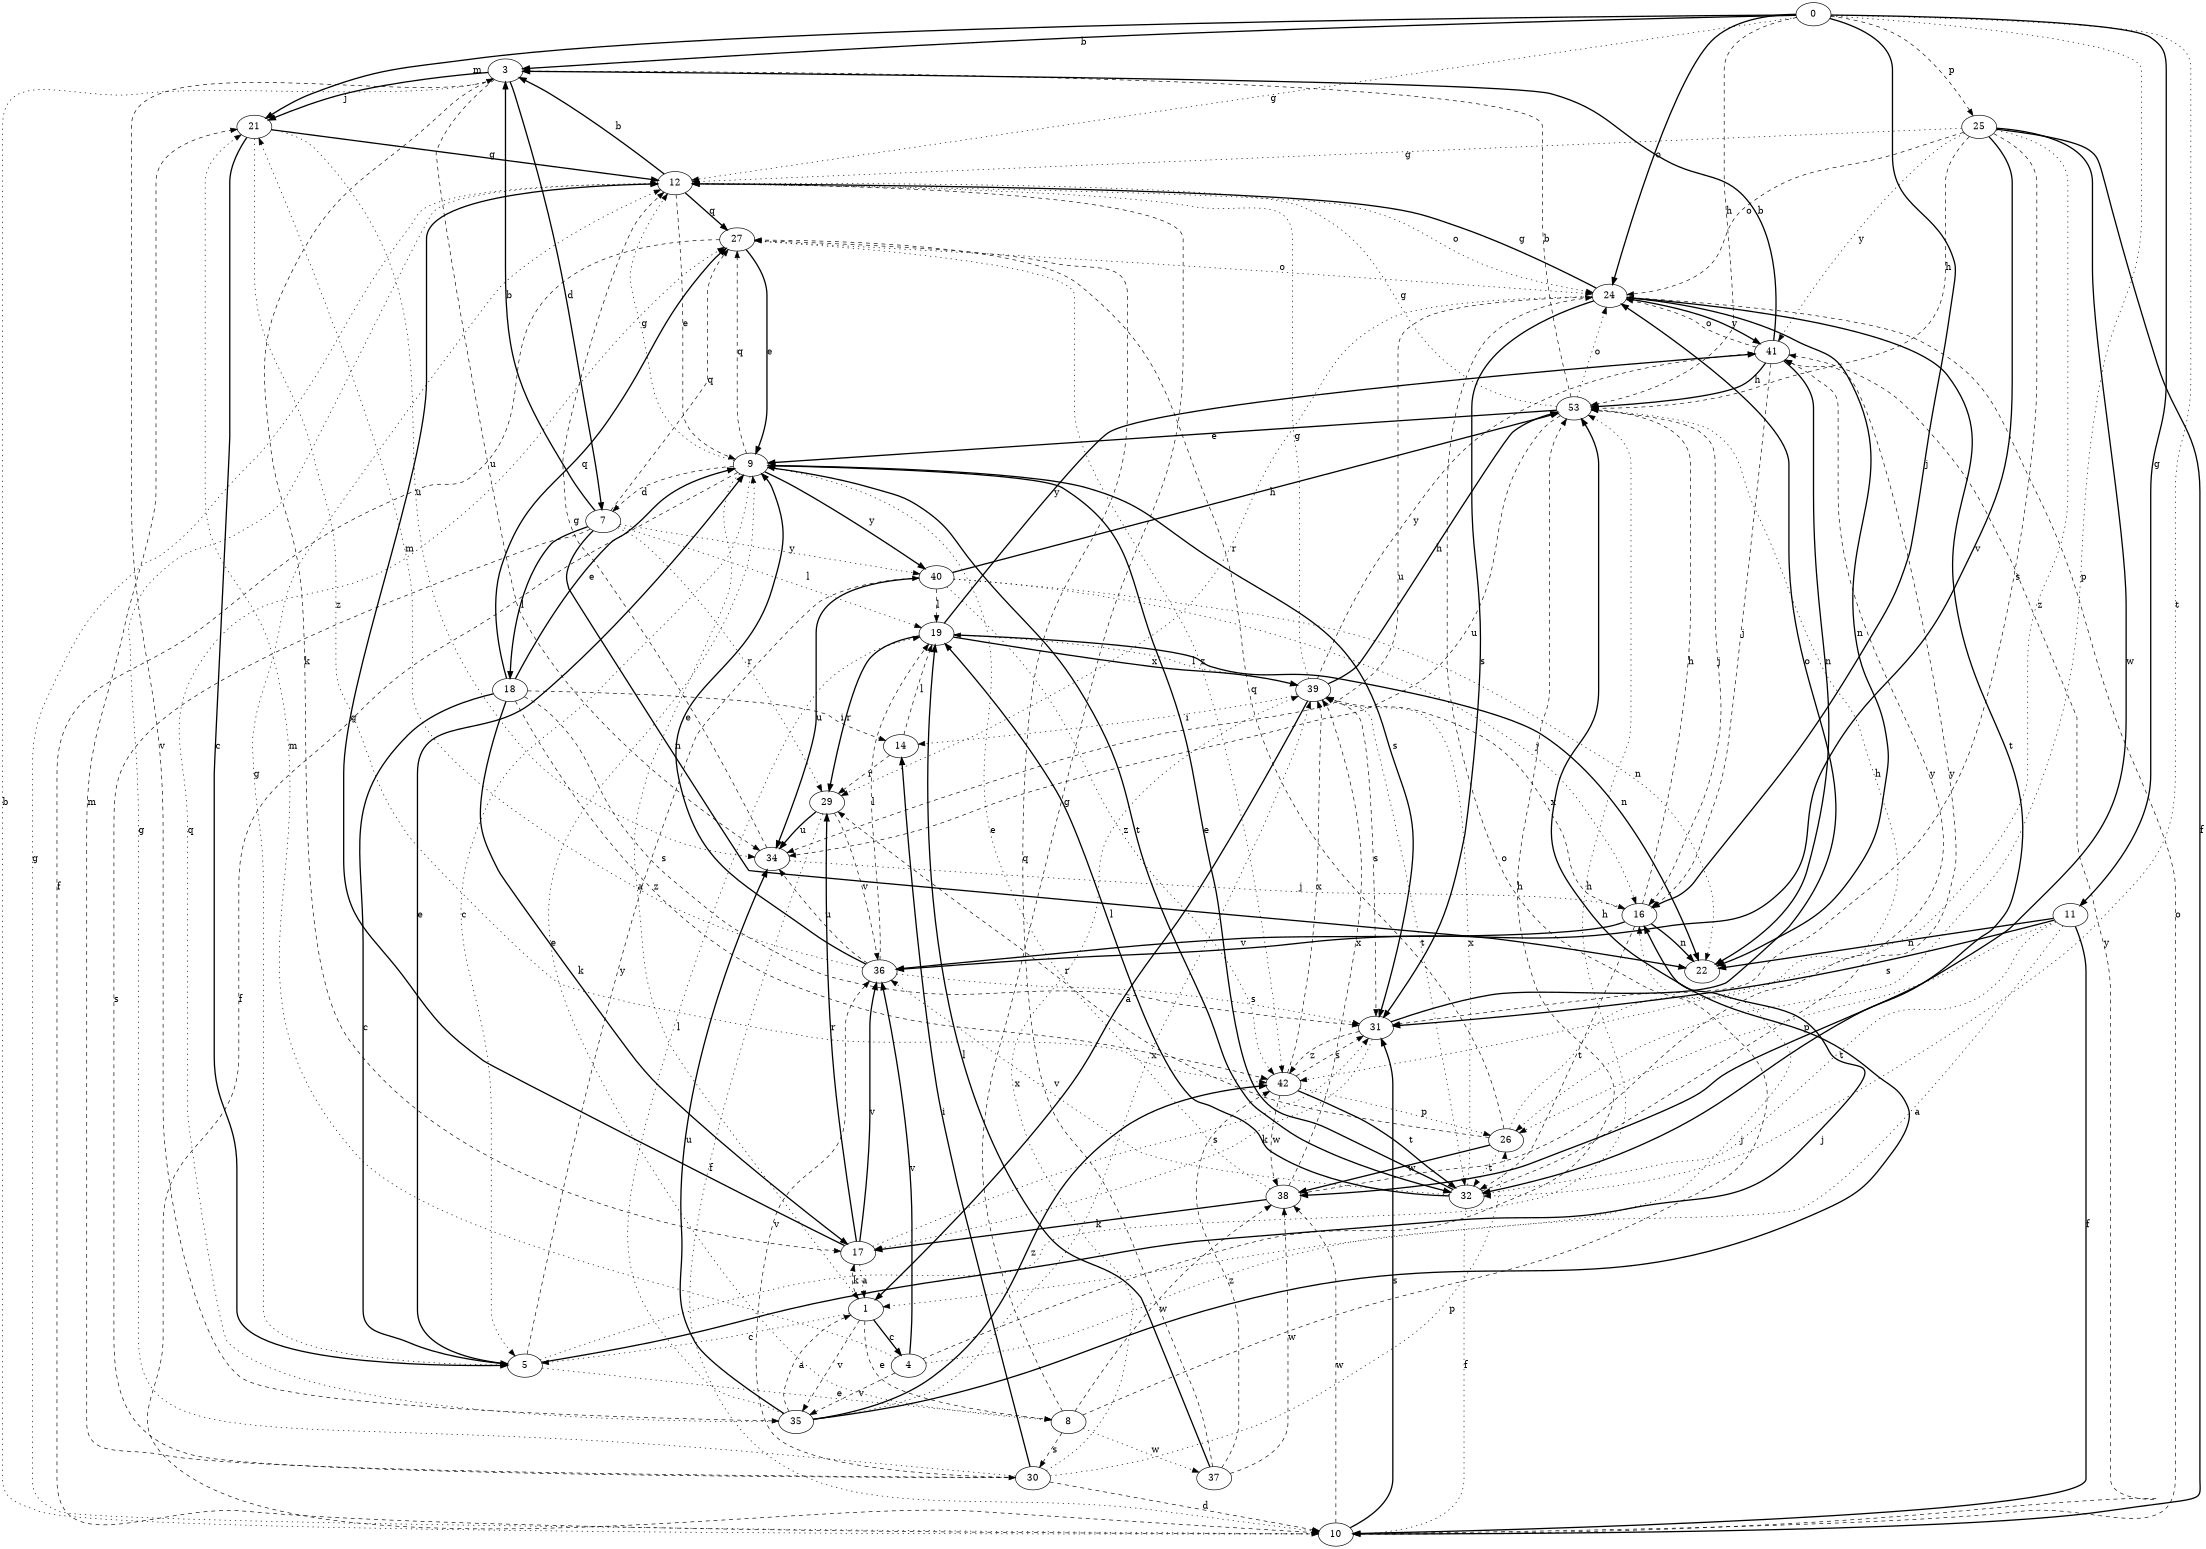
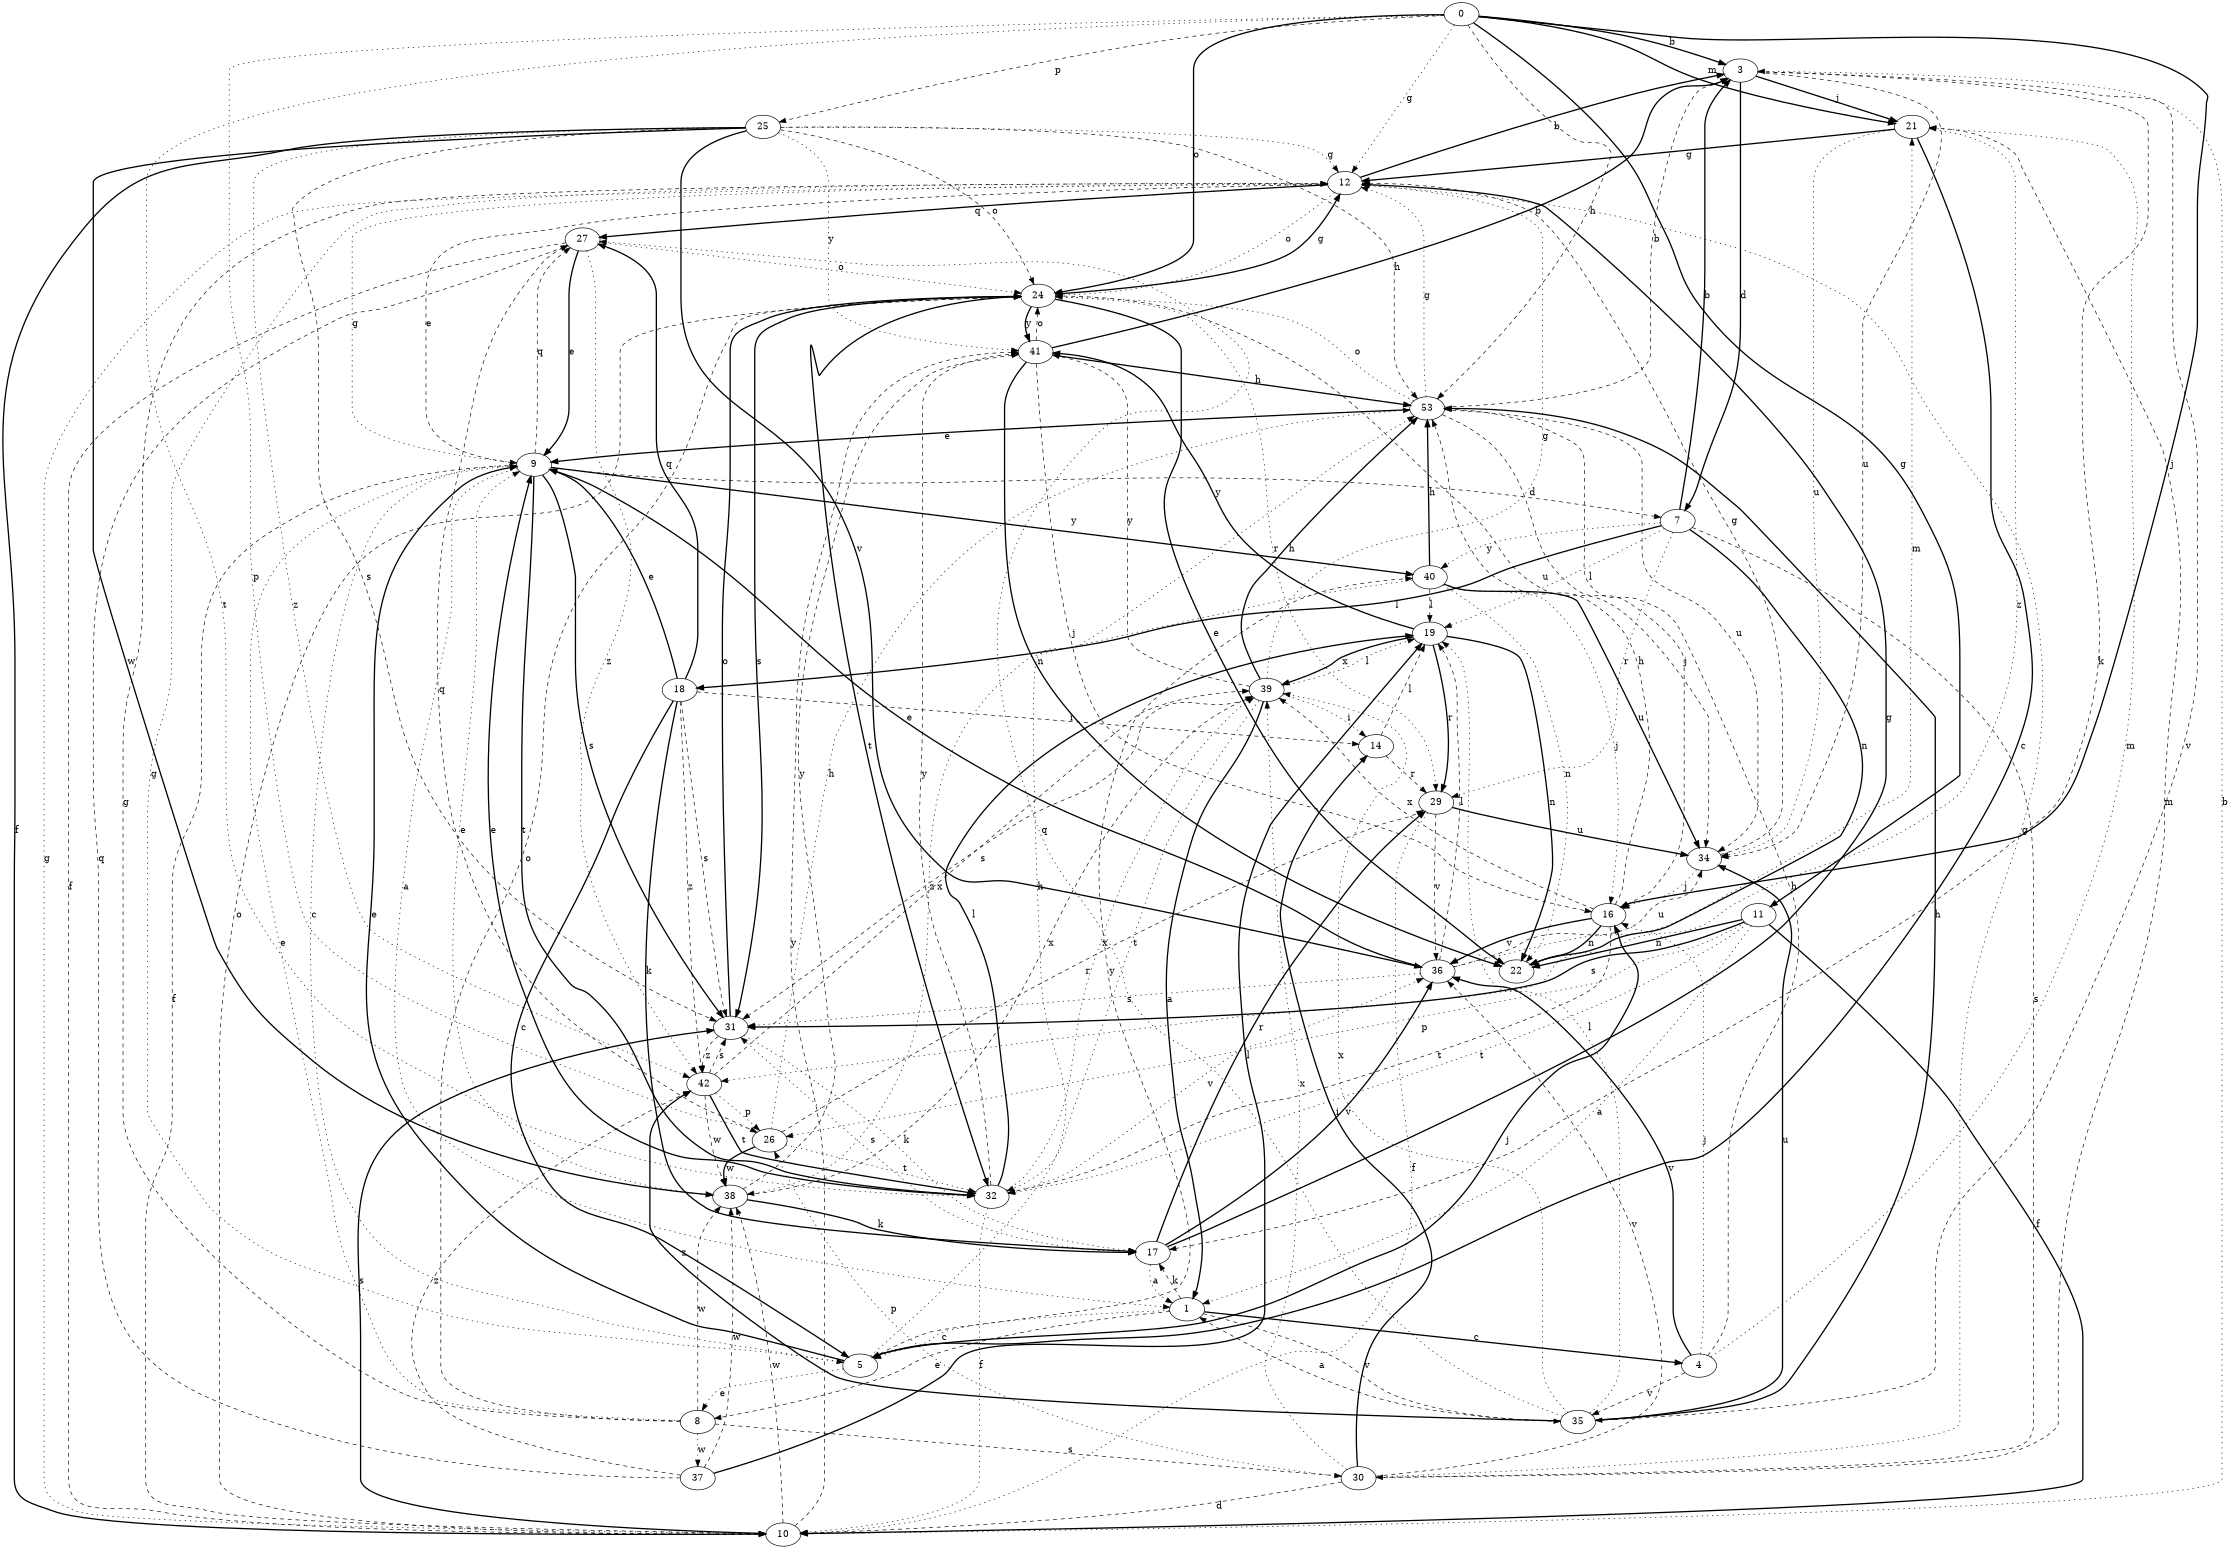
edge "7" -> "27": removed, label "q"
edge "24" -> "22": label "n" -> "e"
edge "40" -> "42": now "40" -> "38"
